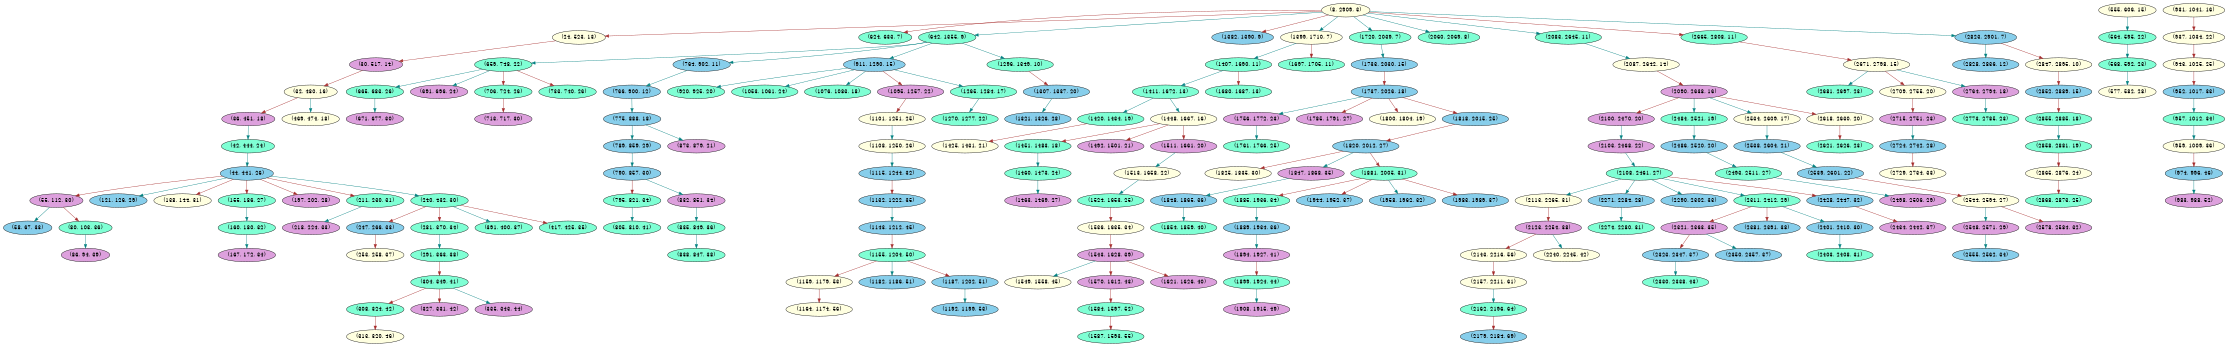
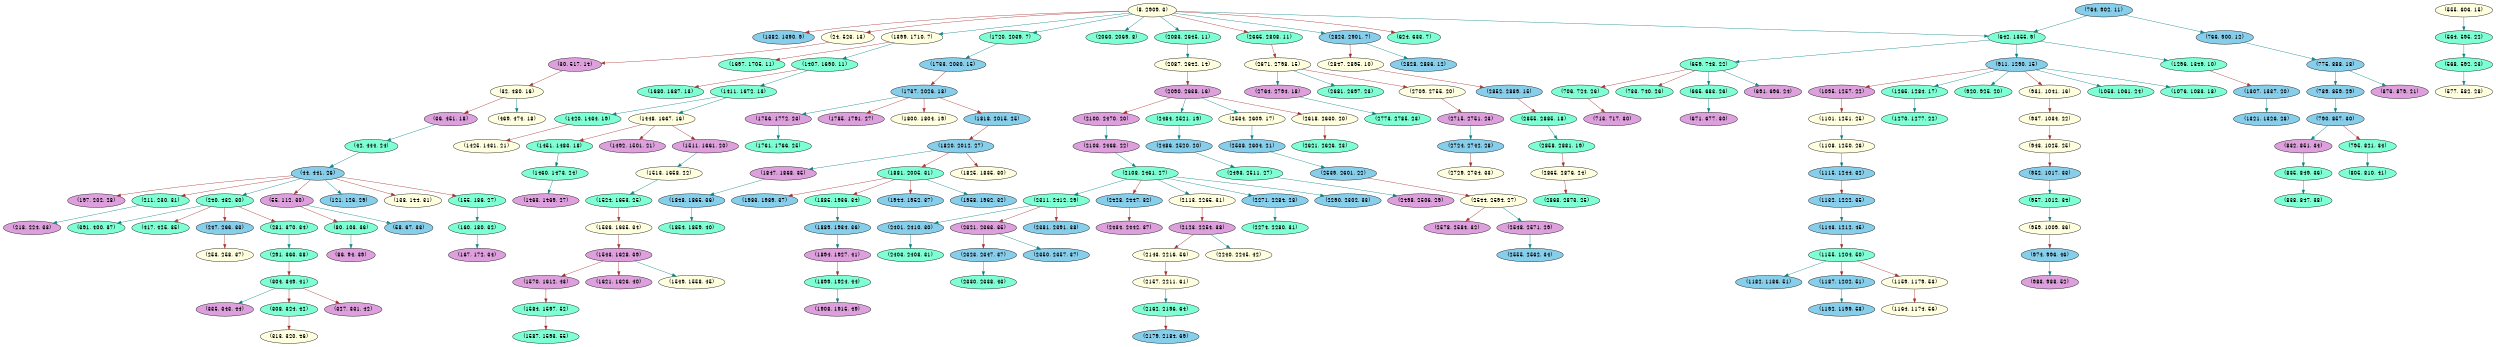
edge "(642, 1355, 9)" -> "(764, 902, 11)": reversed
edge "(911, 1290, 15)" -> "(931, 1041, 16)": added
